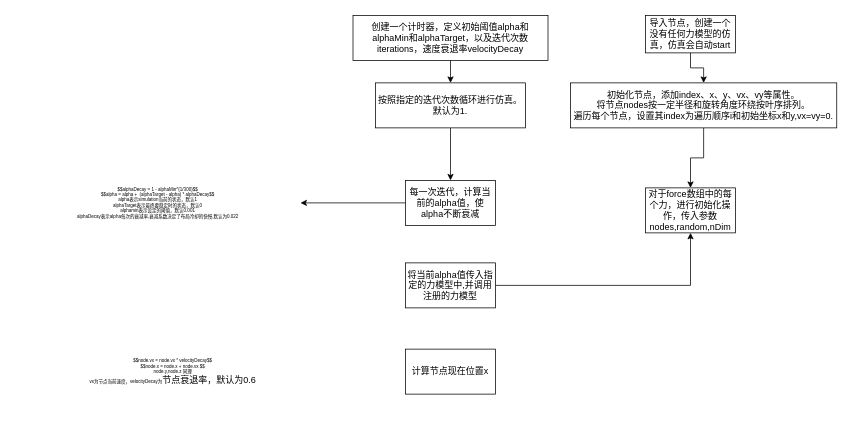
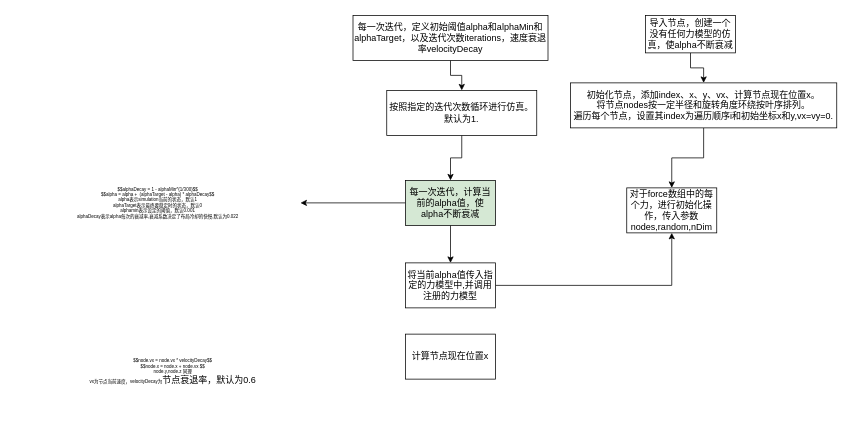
node "导入节点，创建一个没有任何力模型的仿真，仿真会自动start": label "导入节点，创建一个没有任何力模型的仿真，仿真会自动start" -> "导入节点，创建一个没有任何力模型的仿真，使alpha不断衰减"
node "创建一个计时器，定义初始阈值alpha和alphaMin和alphaTarget，以及迭代次数iterations，速度衰退率velocityDecay": label "创建一个计时器，定义初始阈值alpha和alphaMin和alphaTarget，以及迭代次数iterations，速度衰退率velocityDecay" -> "每一次迭代，定义初始阈值alpha和alphaMin和alphaTarget，以及迭代次数iterations，速度衰退率velocityDecay"
node "按照指定的迭代次数循环进行仿真。默认为1.": moved (450, 105) -> (462, 113)
node "初始化节点，添加index、x、y、vx、vy等属性。 将节点nodes按一定半径和旋转角度环绕按叶序排列。 遍历每个节点，设置其index为遍历顺序i和初始坐标x和y,vx=vy=0.": label "初始化节点，添加index、x、y、vx、vy等属性。 将节点nodes按一定半径和旋转角度环绕按叶序排列。 遍历每个节点，设置其index为遍历顺序i和初始坐标x和y,vx=vy=0." -> "初始化节点，添加index、x、y、vx、计算节点现在位置x。 将节点nodes按一定半径和旋转角度环绕按叶序排列。 遍历每个节点，设置其index为遍历顺序i和初始坐标x和y,vx=vy=0."
node "每一次迭代，计算当前的alpha值，使alpha不断衰减": fillcolor #ffffff -> #d5e8d4
node "对于force数组中的每个力，进行初始化操作，传入参数nodes,random,nDim": moved (690, 210) -> (672, 210)
edge "每一次迭代，计算当前的alpha值，使alpha不断衰减" -> "将当前alpha值传入指定的力模型中,并调用注册的力模型": added
node "计算节点现在位置x": moved (450, 372) -> (450, 357)
